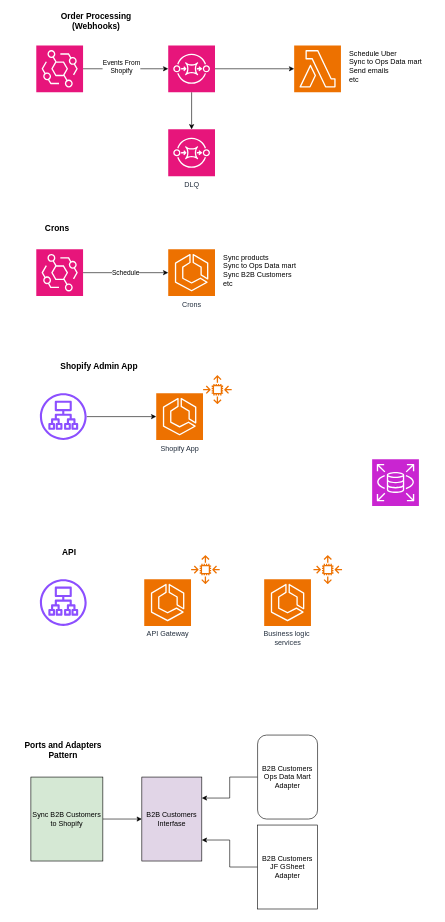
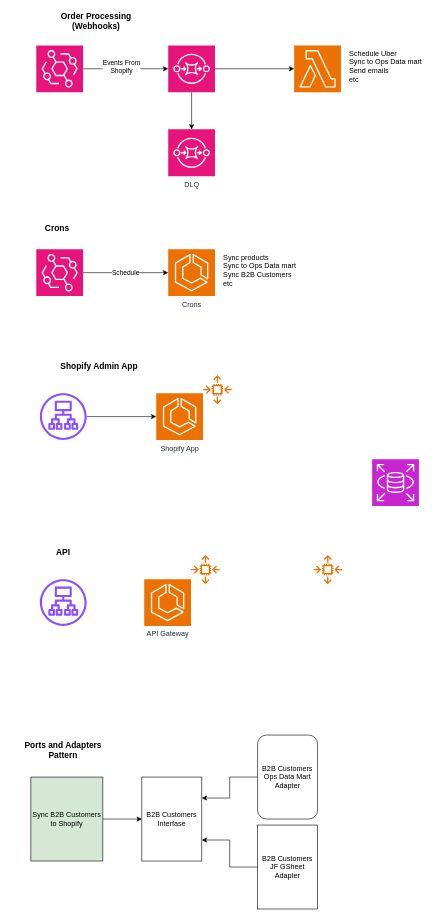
node "API": moved (69, 552) -> (63, 552)
node "Business logic services": removed
node "B2B Customers Interfase": fillcolor #e1d5e7 -> #ffffff
